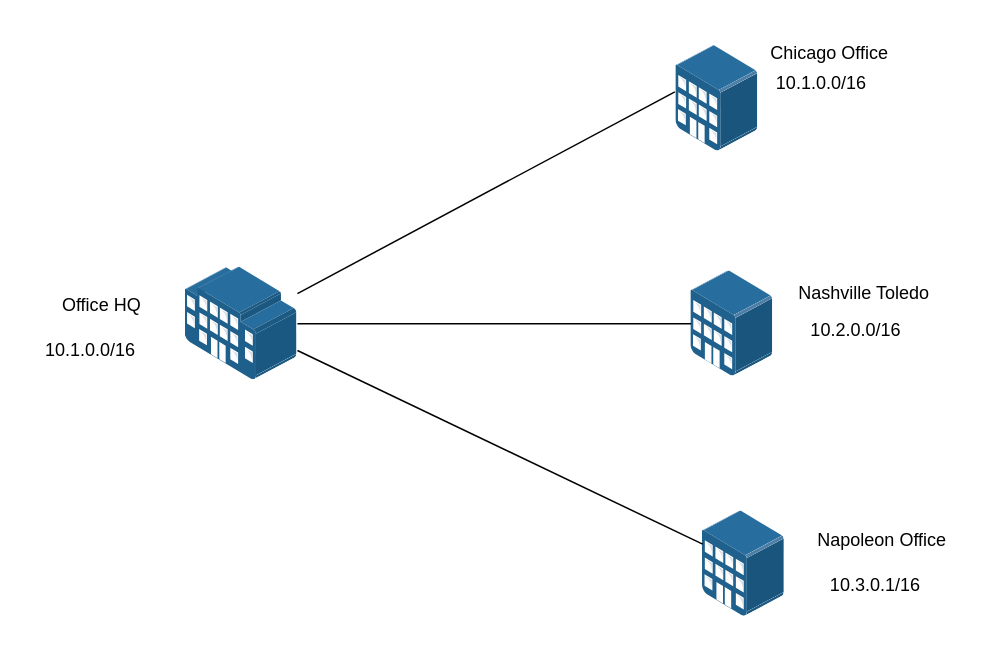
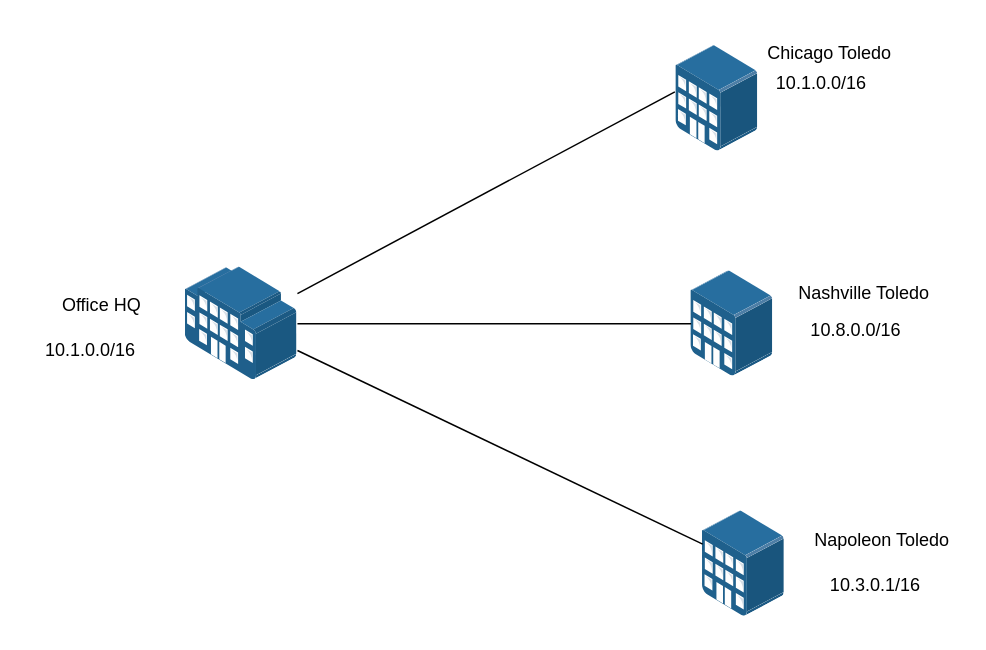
node "Chicago Office": label "Chicago Office" -> "Chicago Toledo"
node "10.2.0.0/16": label "10.2.0.0/16" -> "10.8.0.0/16"
node "Napoleon Office": label "Napoleon Office" -> "Napoleon Toledo"
